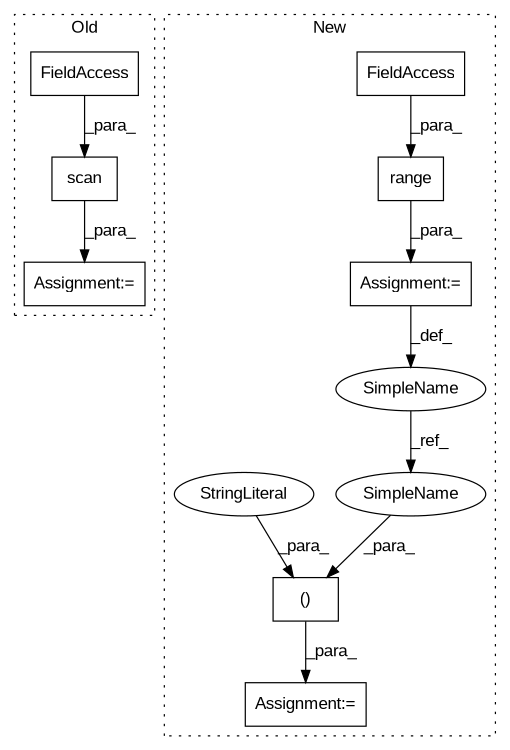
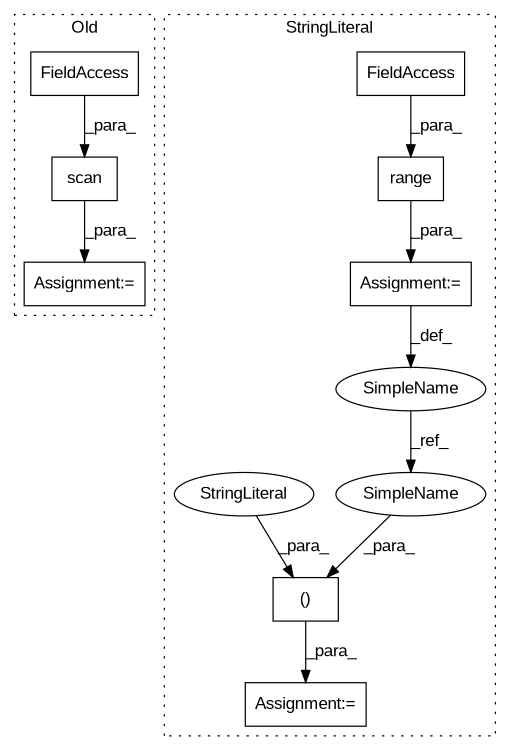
cluster "New": label "New" -> "StringLiteral"
